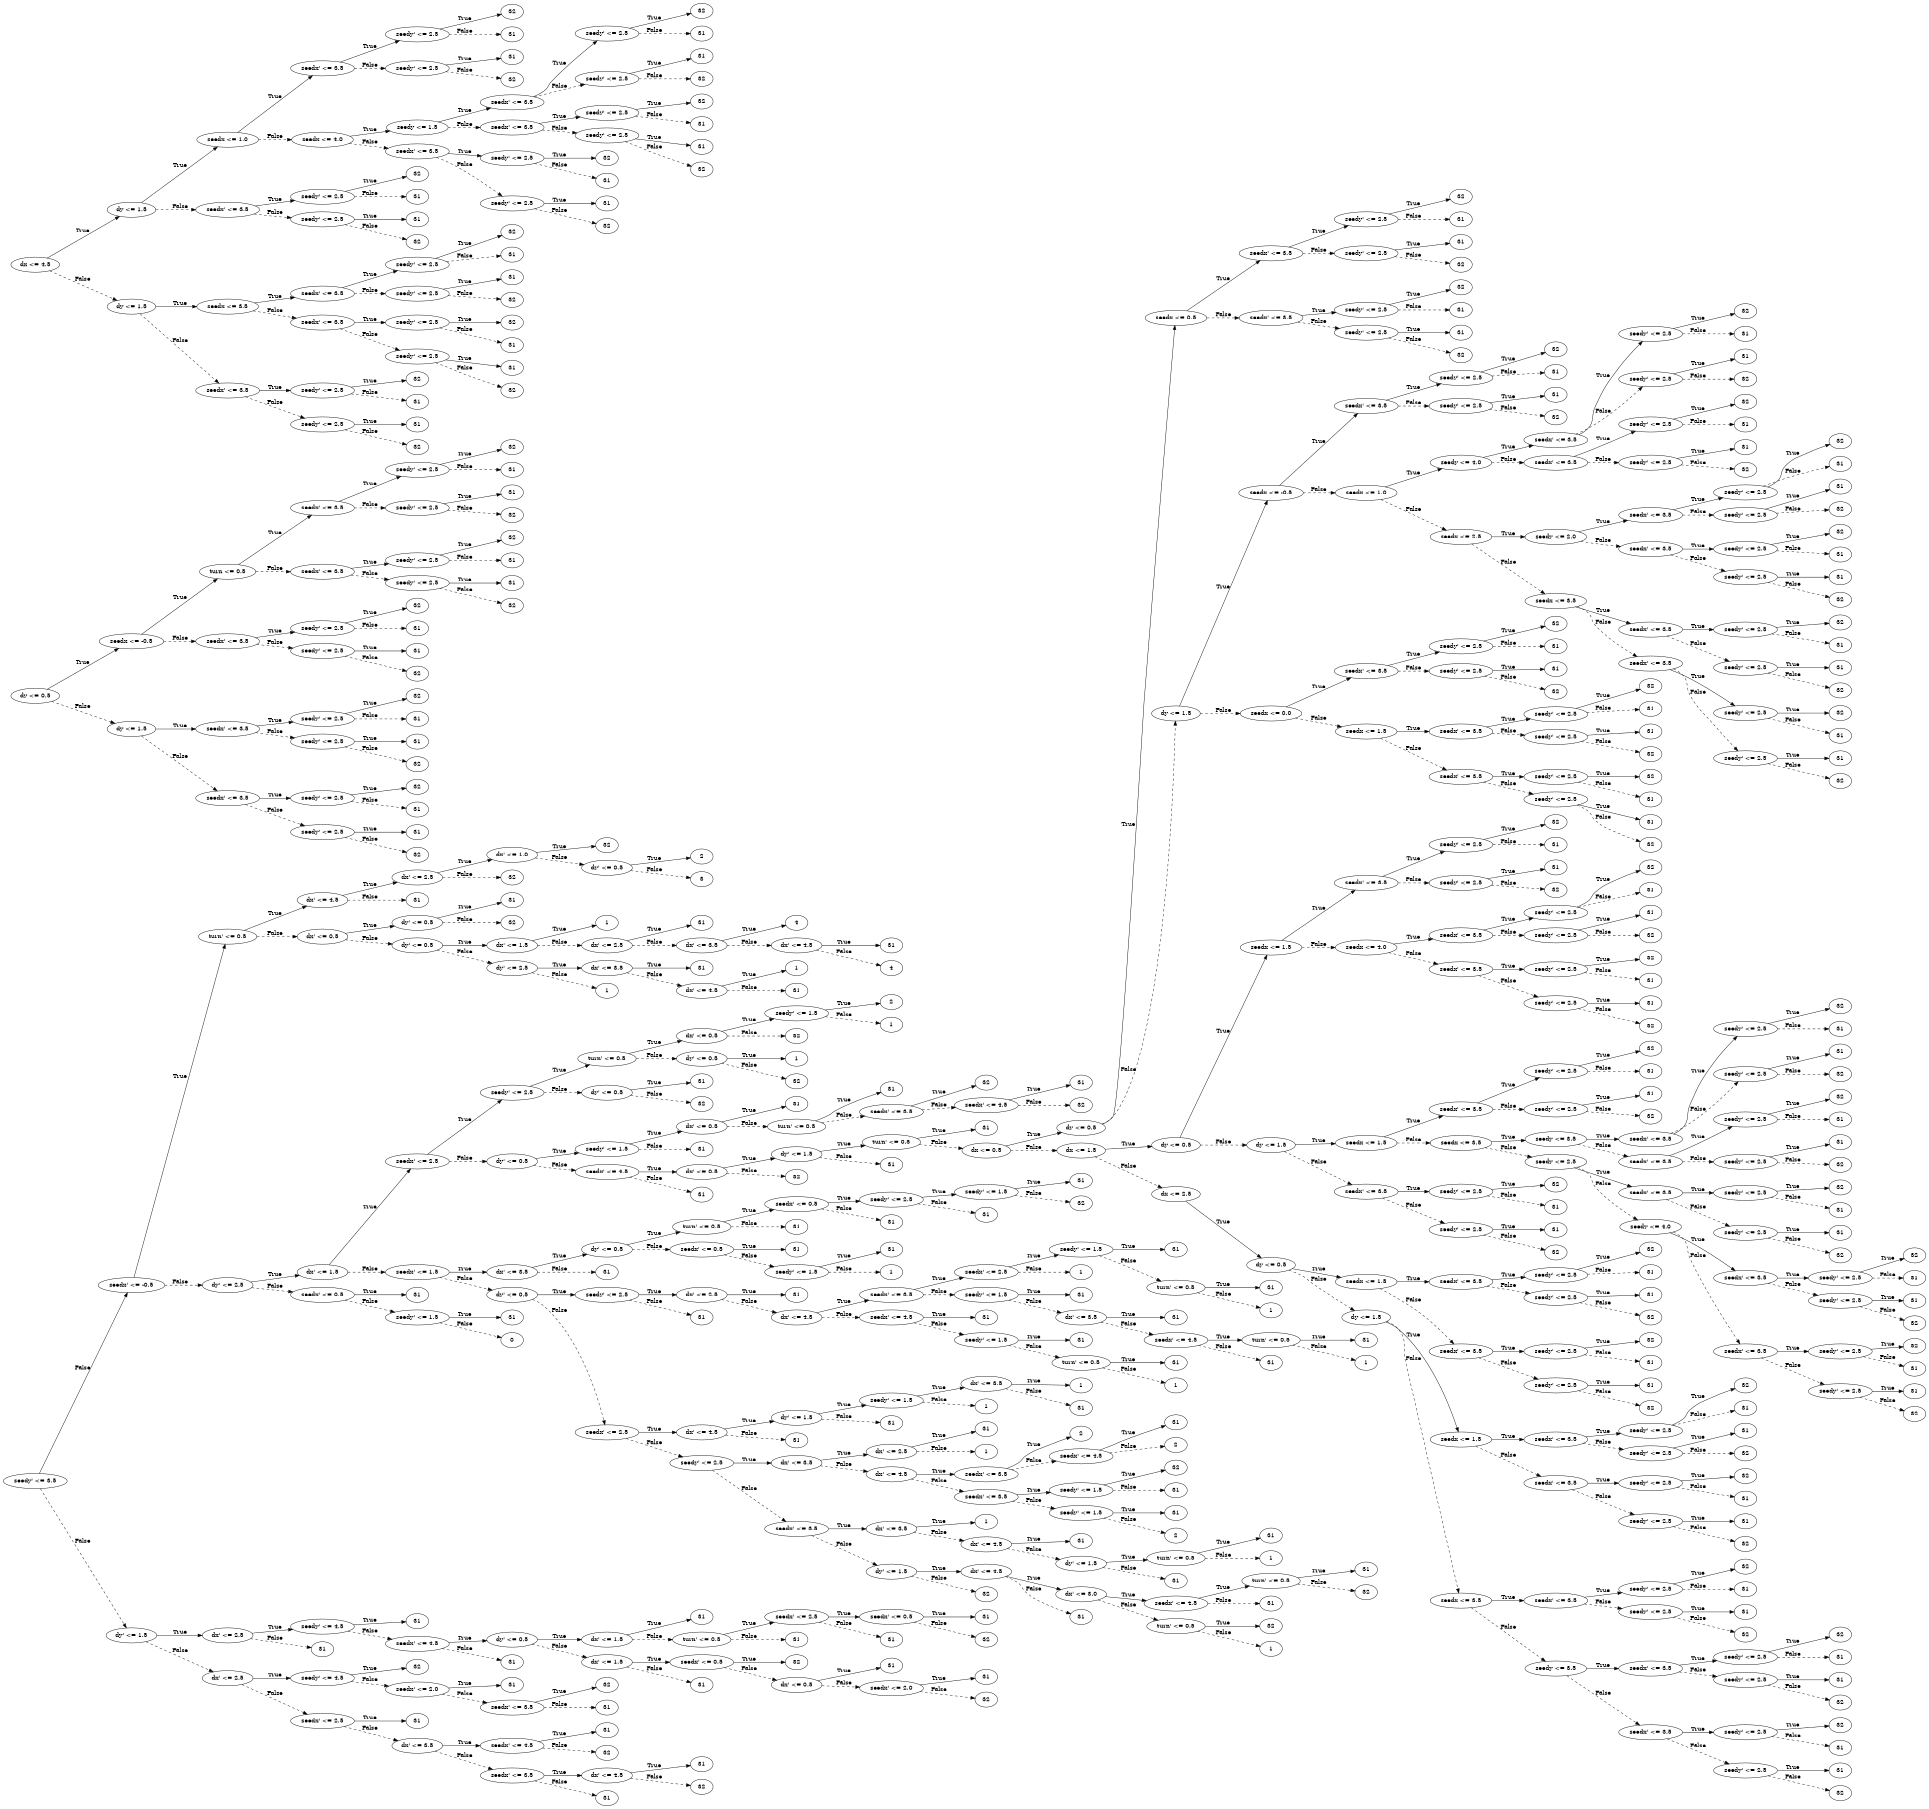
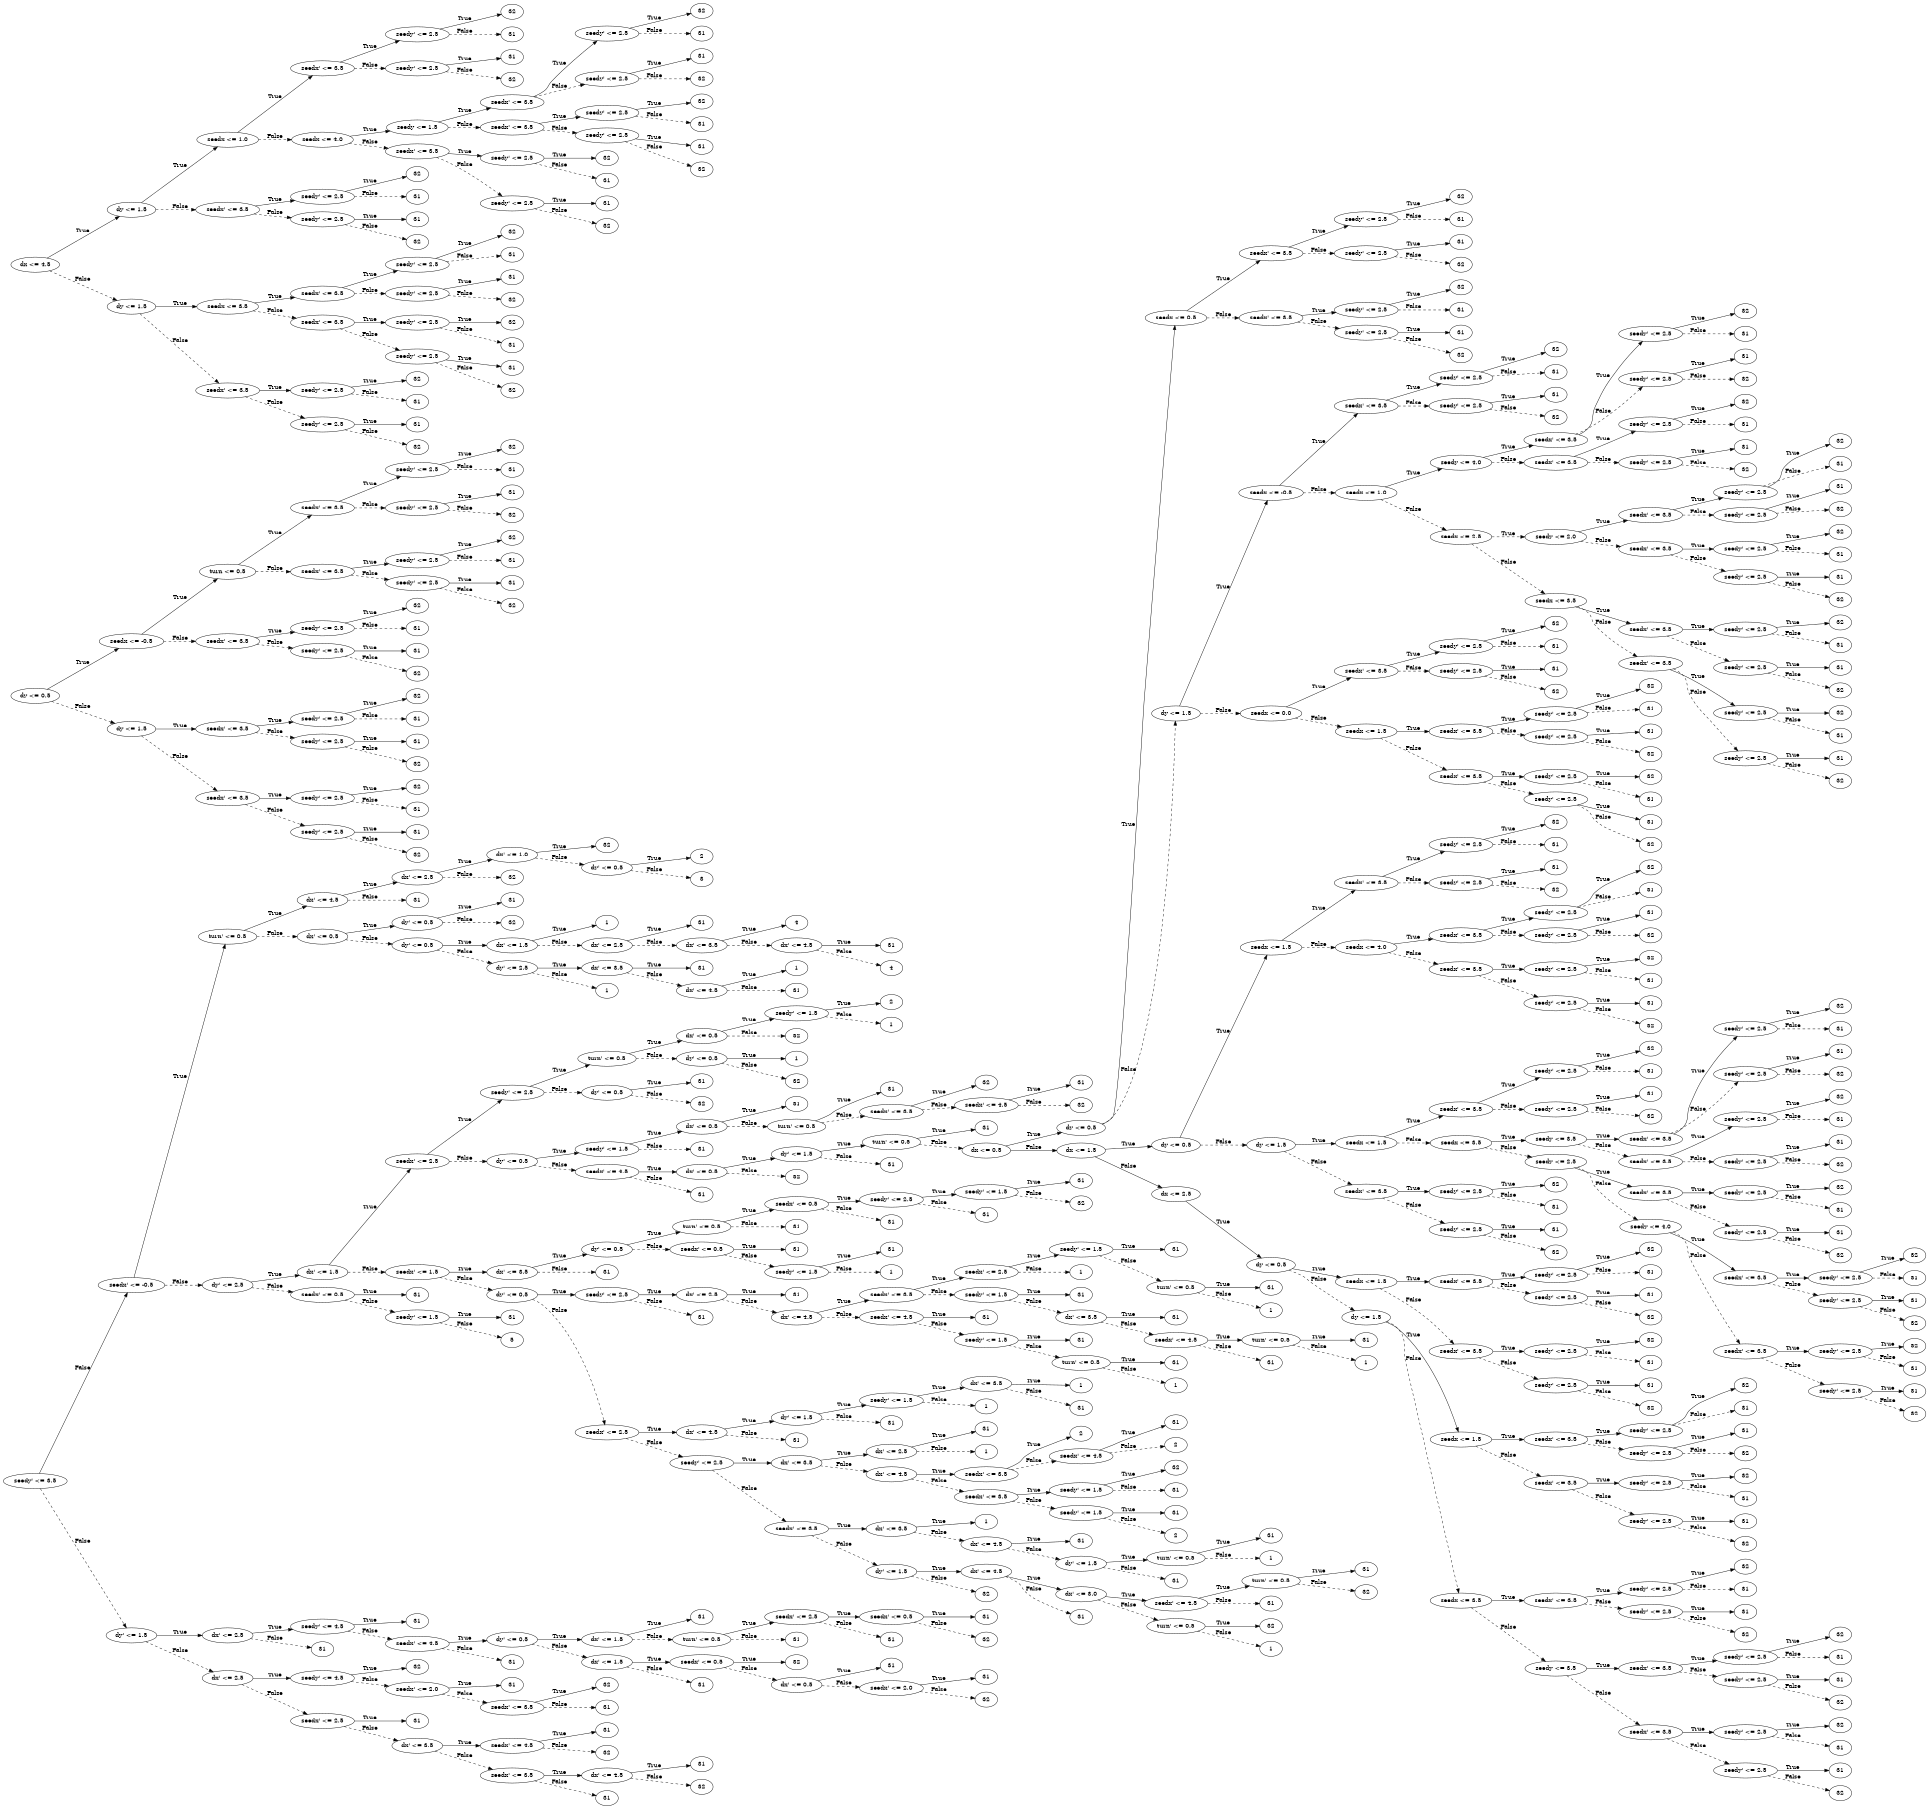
edge "seedx <= 2.5" -> "seedy <= 2.0": style solid -> dashed
edge "dx <= 0.5" -> "dx <= 1.5": style dashed -> solid
edge "dx <= 1.5" -> "dx <= 2.5": style dashed -> solid
node "0": label "0" -> "5"
